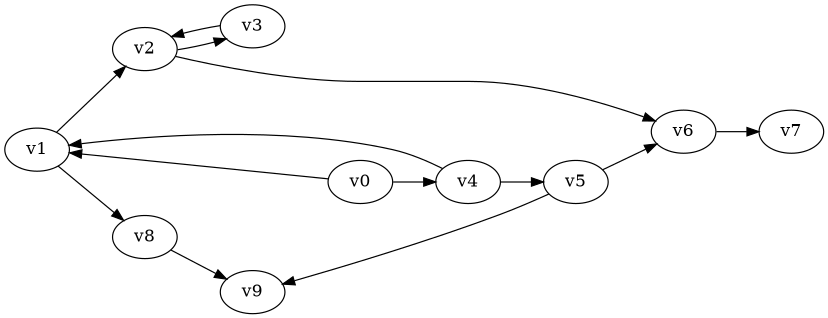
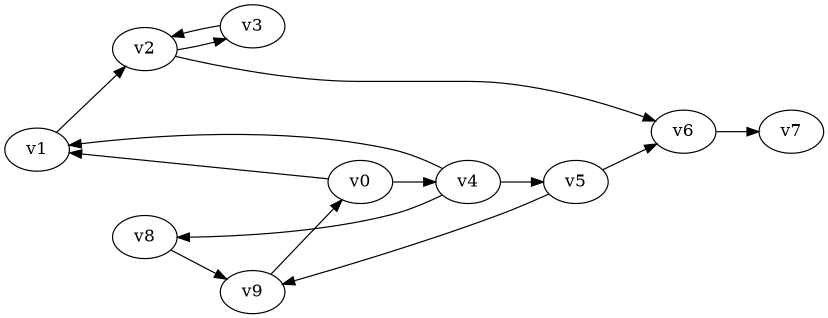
edge "v1" -> "v8": now "v4" -> "v8"
edge "v9" -> "v0": added
